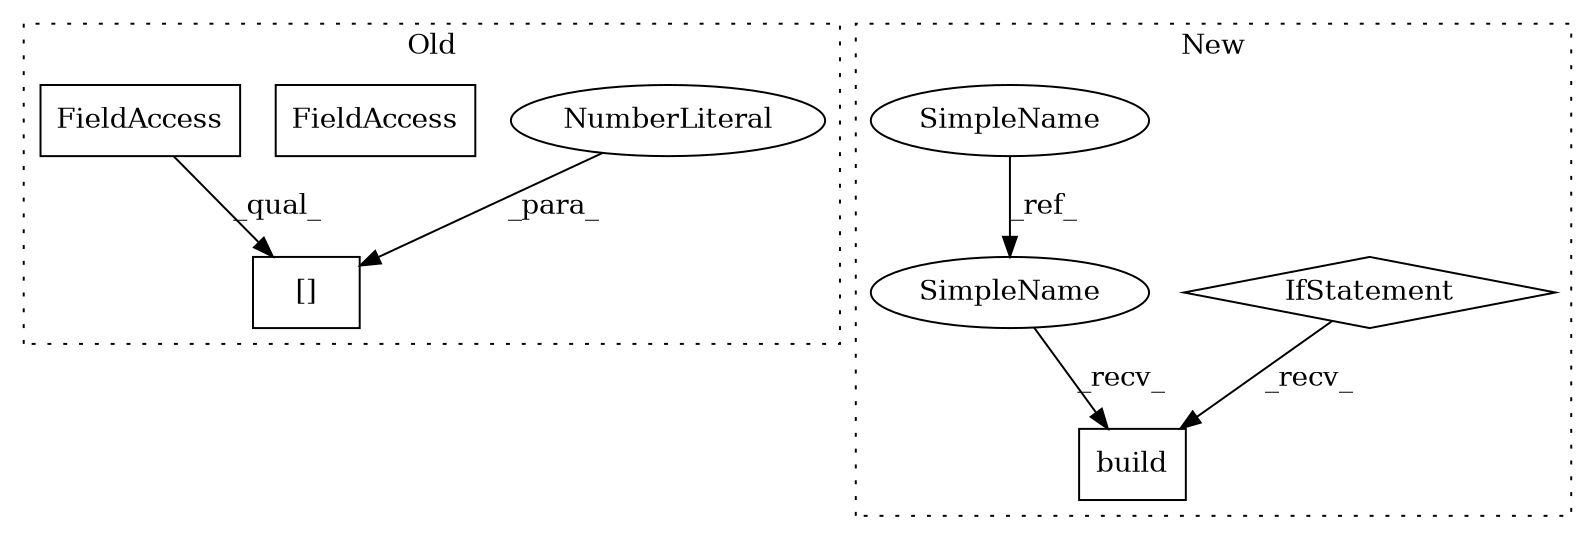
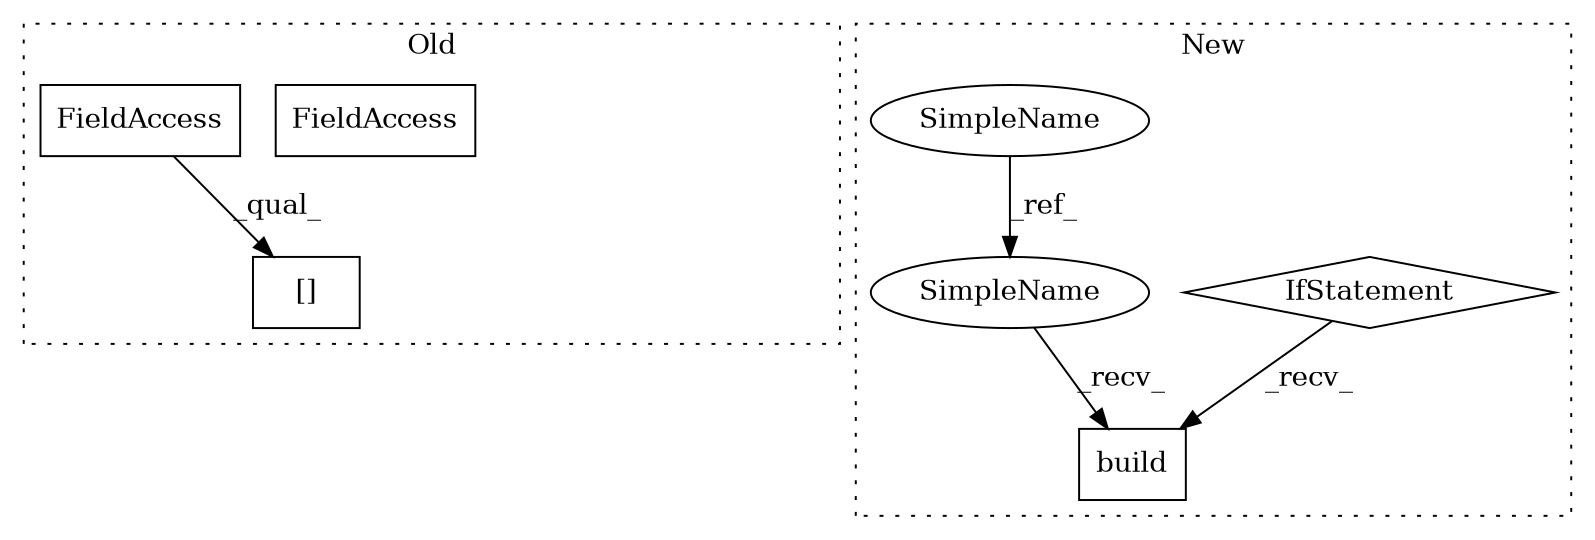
node "NumberLiteral": removed
